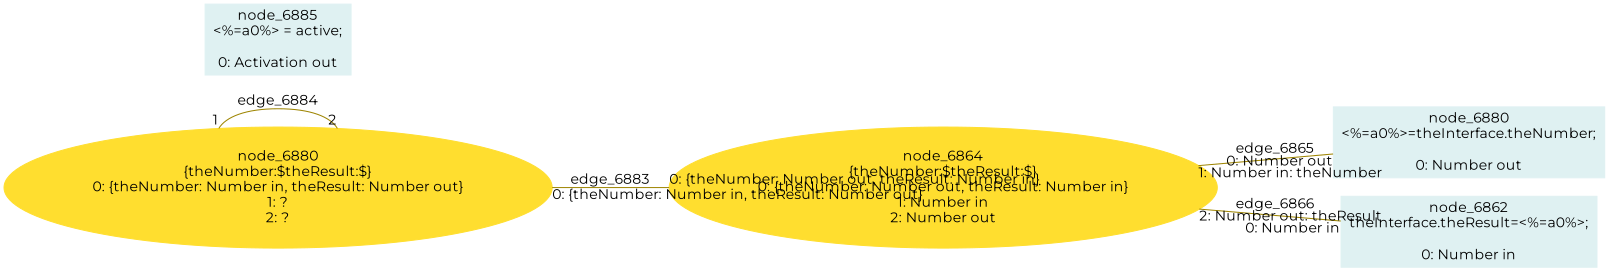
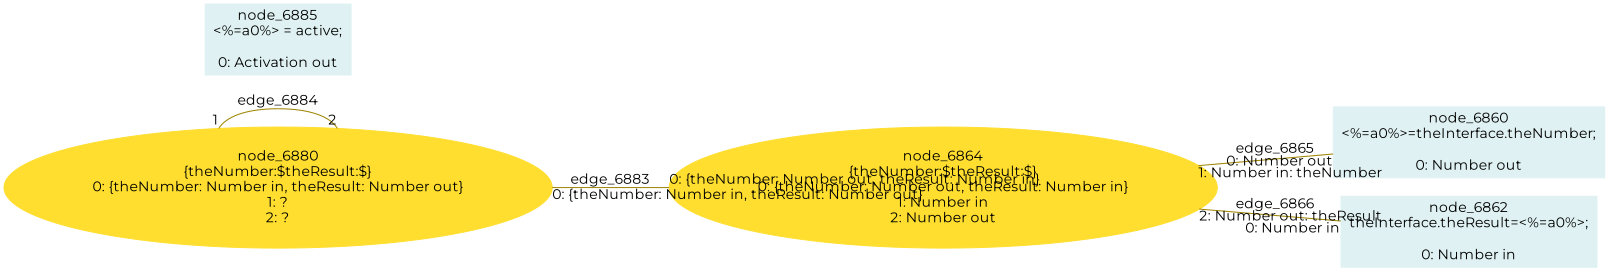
node "node_6880 <%=a0%>=theInterface.theNumber; 0: Number out": label "node_6880 <%=a0%>=theInterface.theNumber; 0: Number out" -> "node_6860 <%=a0%>=theInterface.theNumber; 0: Number out"
